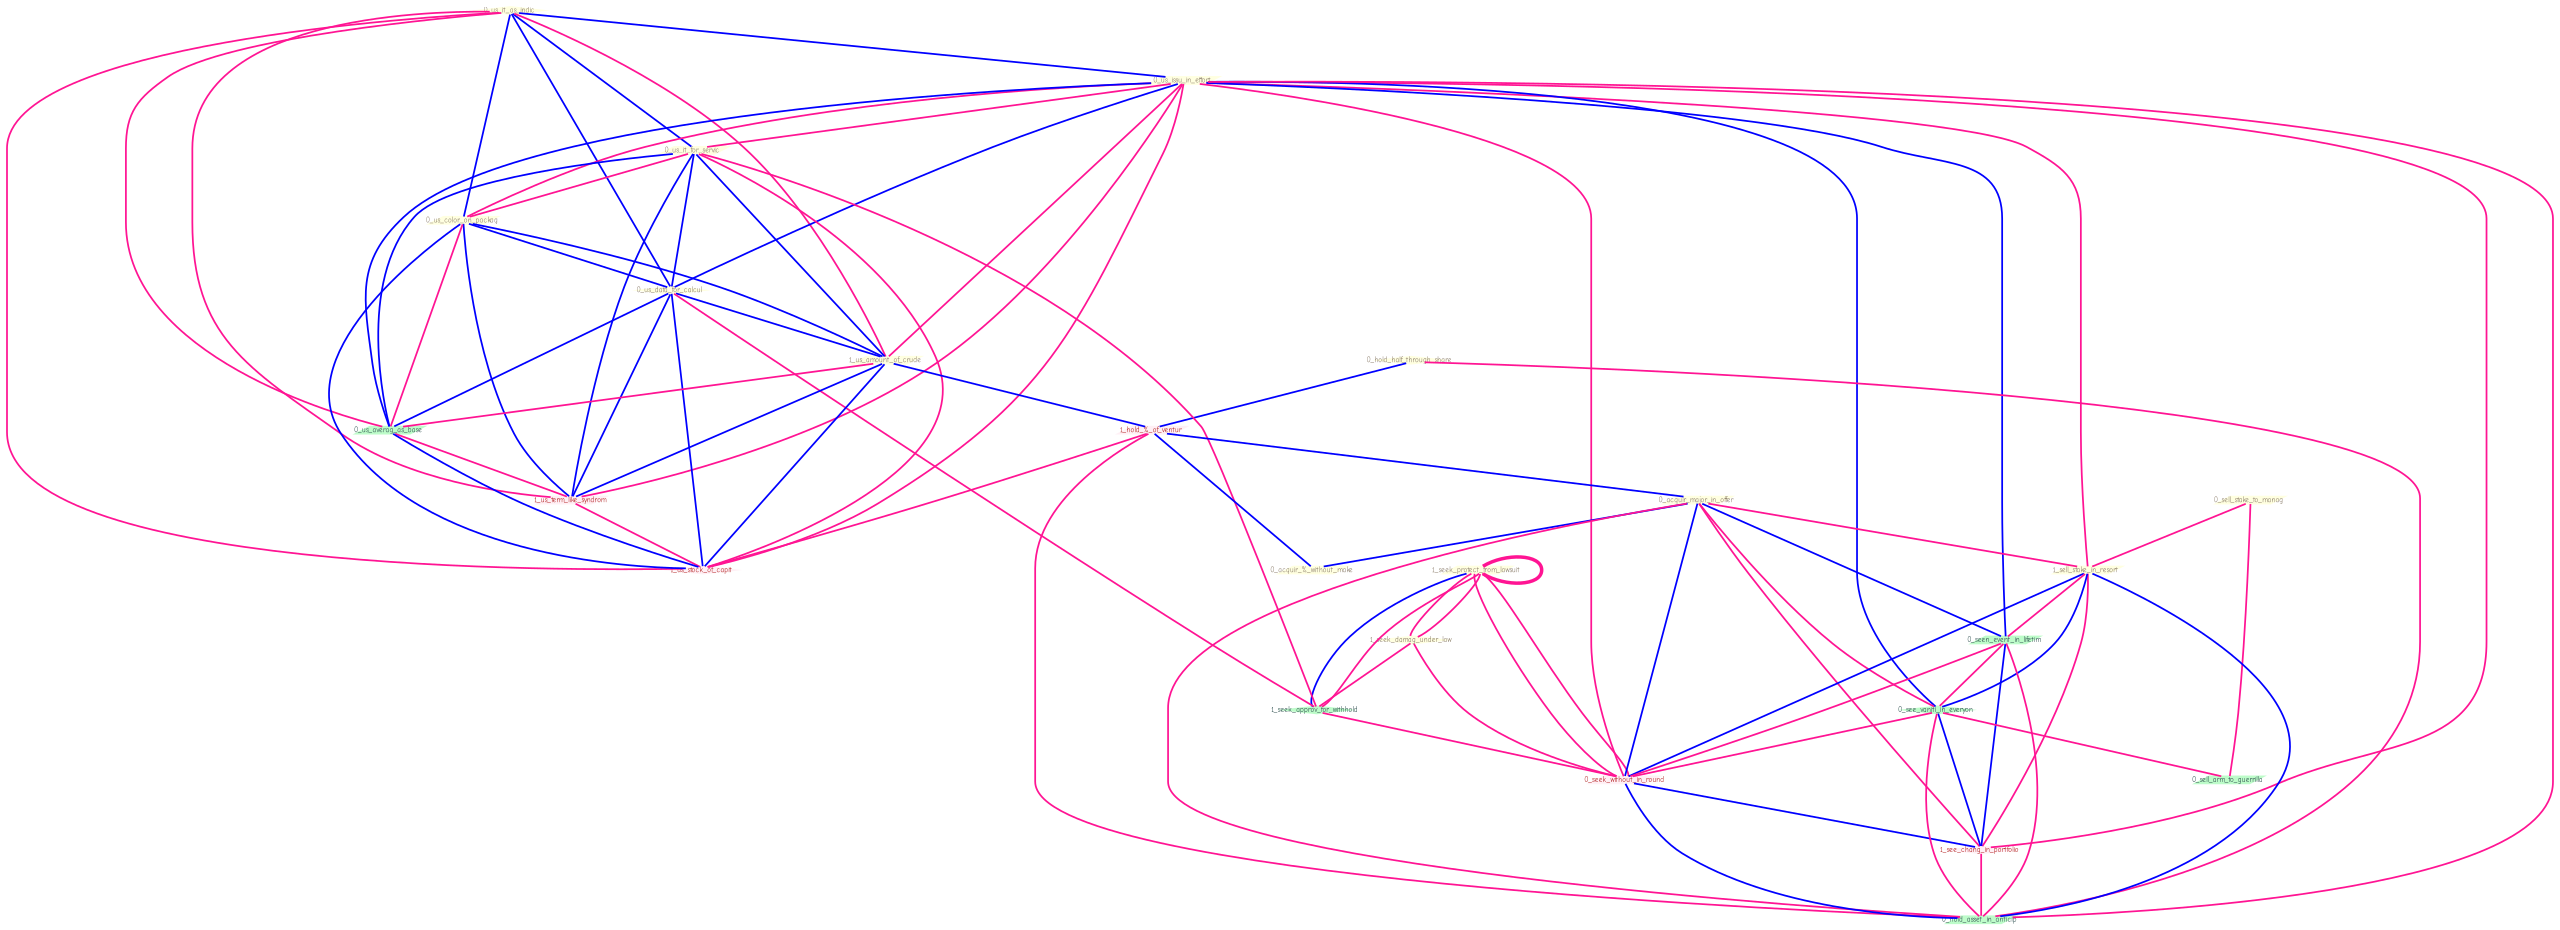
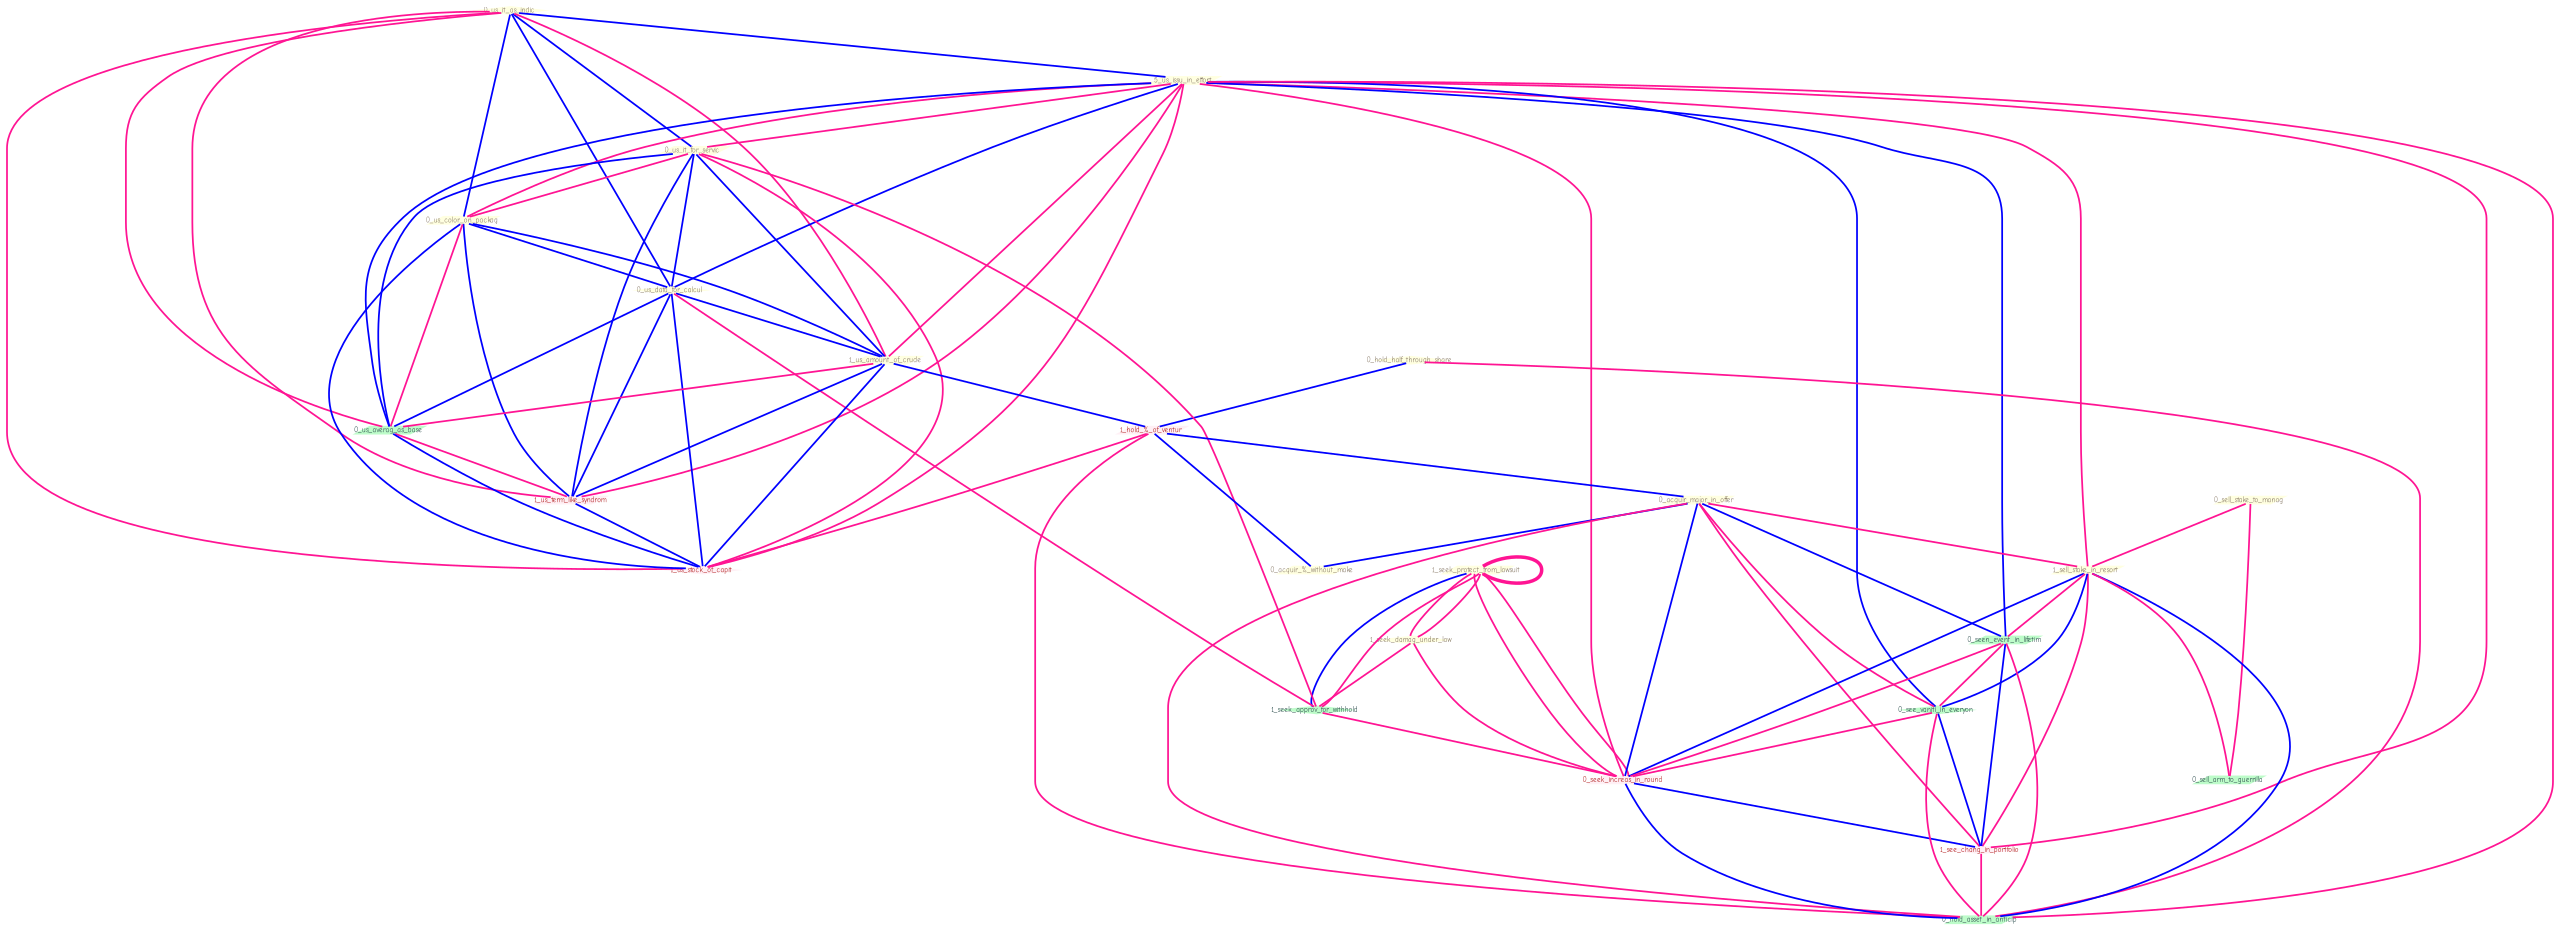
node "0_us_issu_in_effort": label "0_us_issu_in_effort" -> "5_us_issu_in_effort"
edge "1_us_term_like_syndrom" -- "1_us_stock_of_capit": color deeppink -> blue
edge "0_see_vaniti_in_everyon" -- "0_sell_arm_to_guerrilla": now "1_sell_stake_in_resort" -- "0_sell_arm_to_guerrilla"
node "0_seek_without_in_round": label "0_seek_without_in_round" -> "0_seek_increas_in_round"
